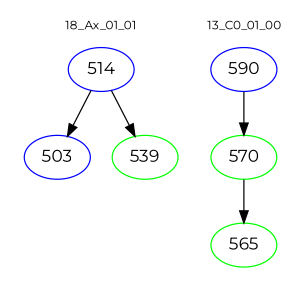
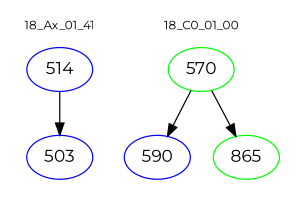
cluster "18_Ax_01_01": label "18_Ax_01_01" -> "18_Ax_01_41"
cluster "13_C0_01_00": label "13_C0_01_00" -> "18_C0_01_00"
edge "590" -> "570": reversed
node "539": removed
node "565": label "565" -> "865"
